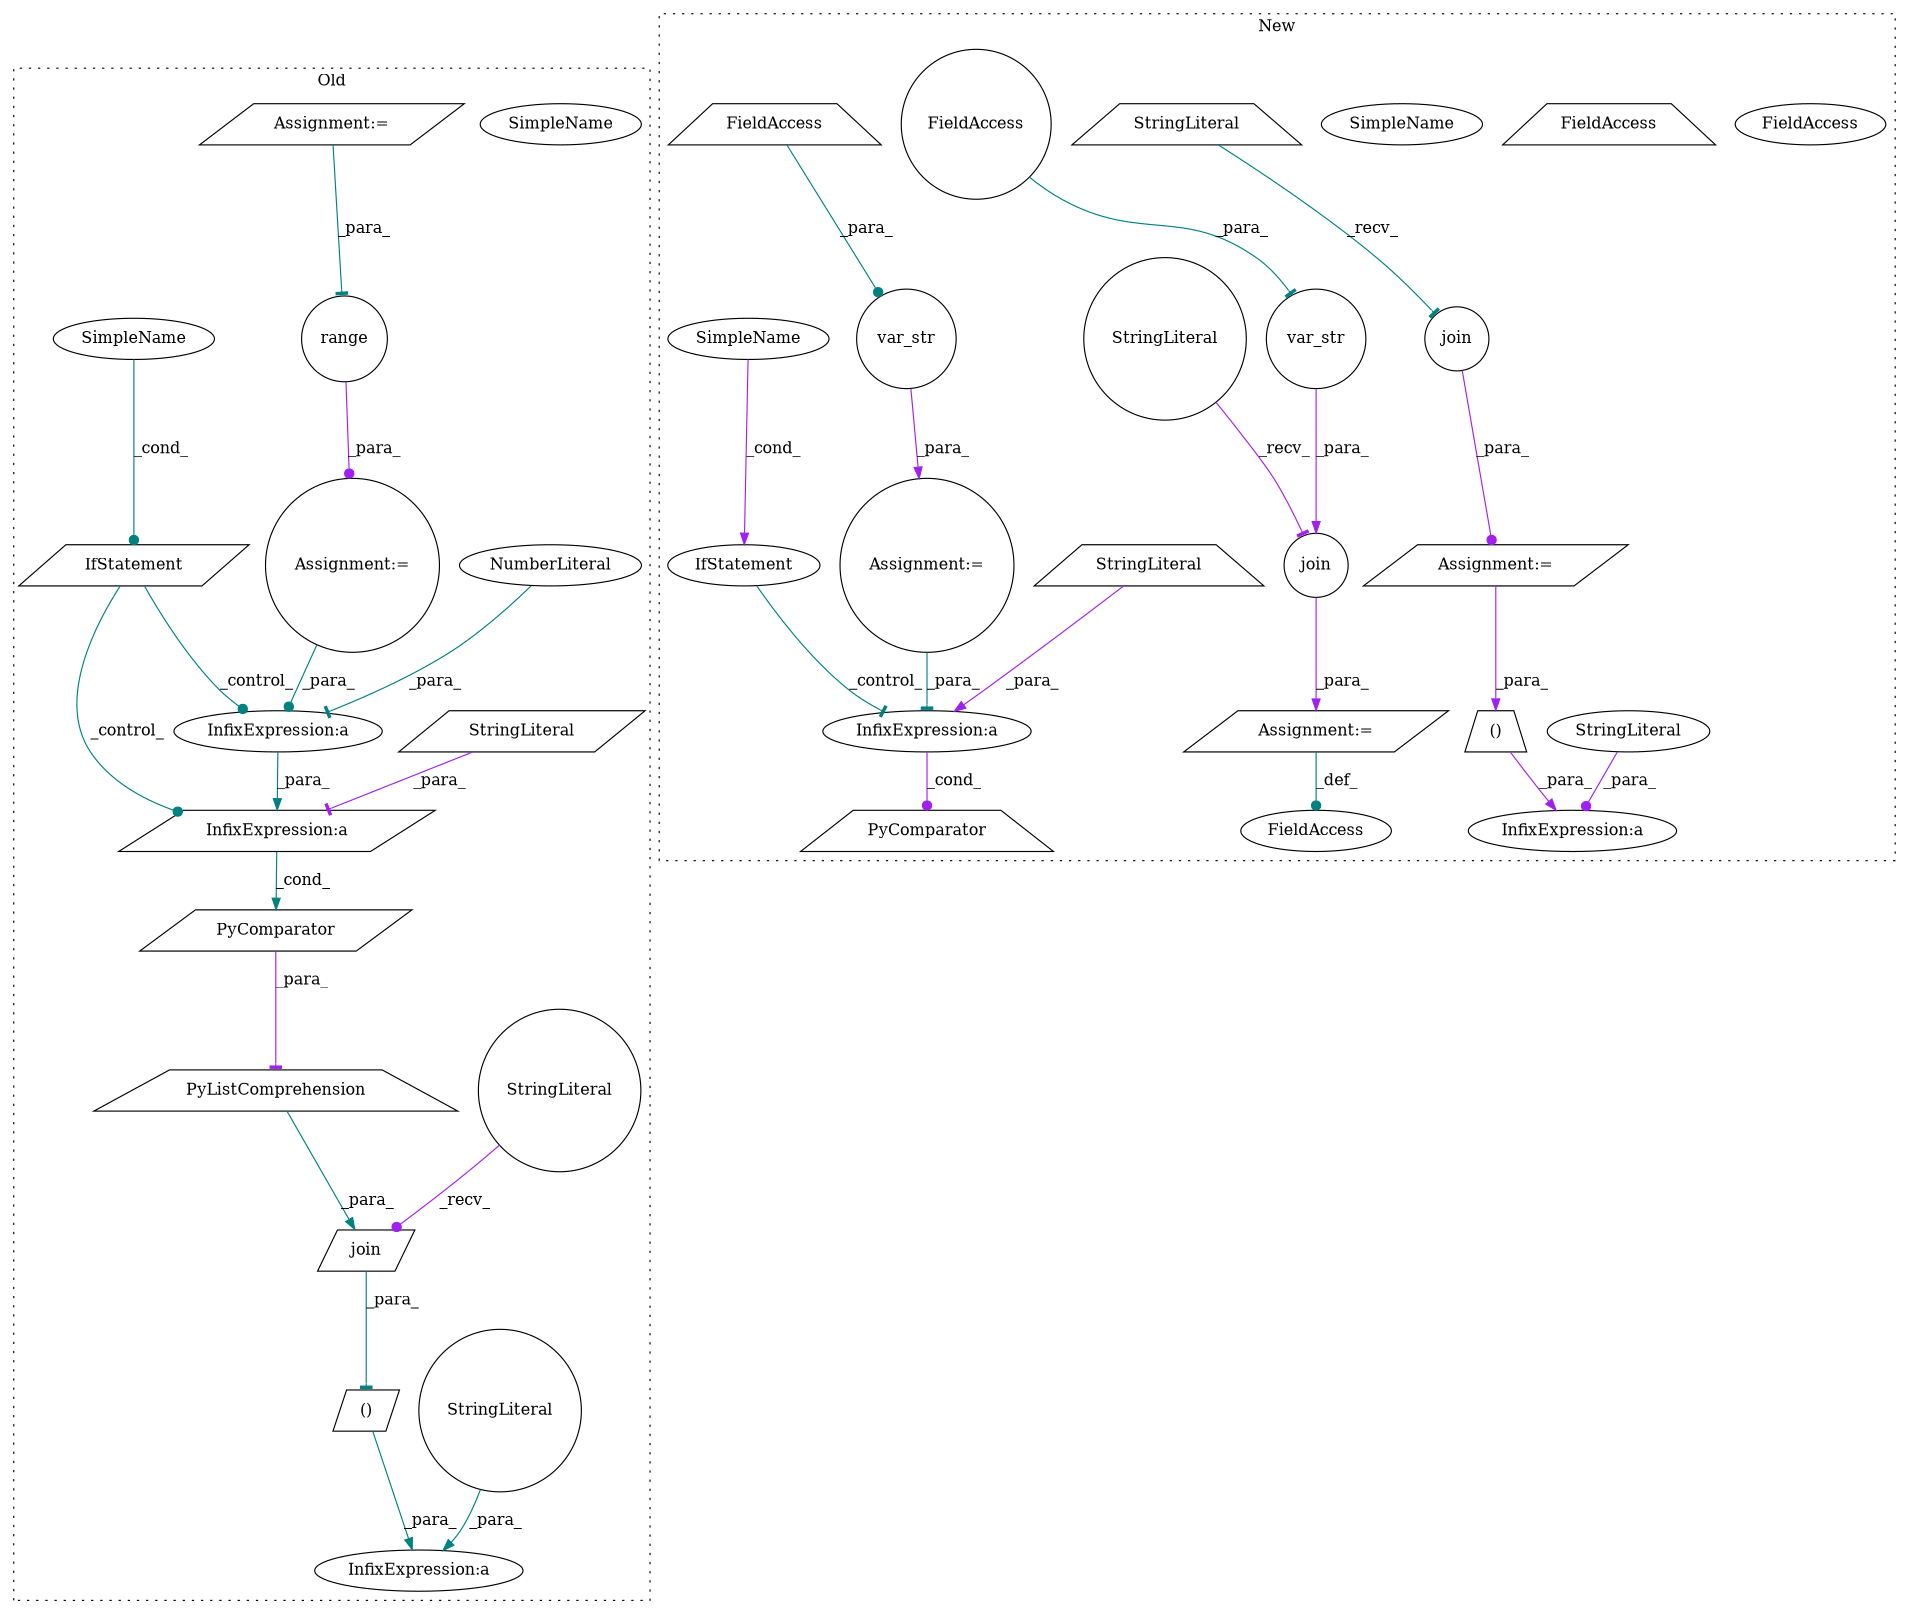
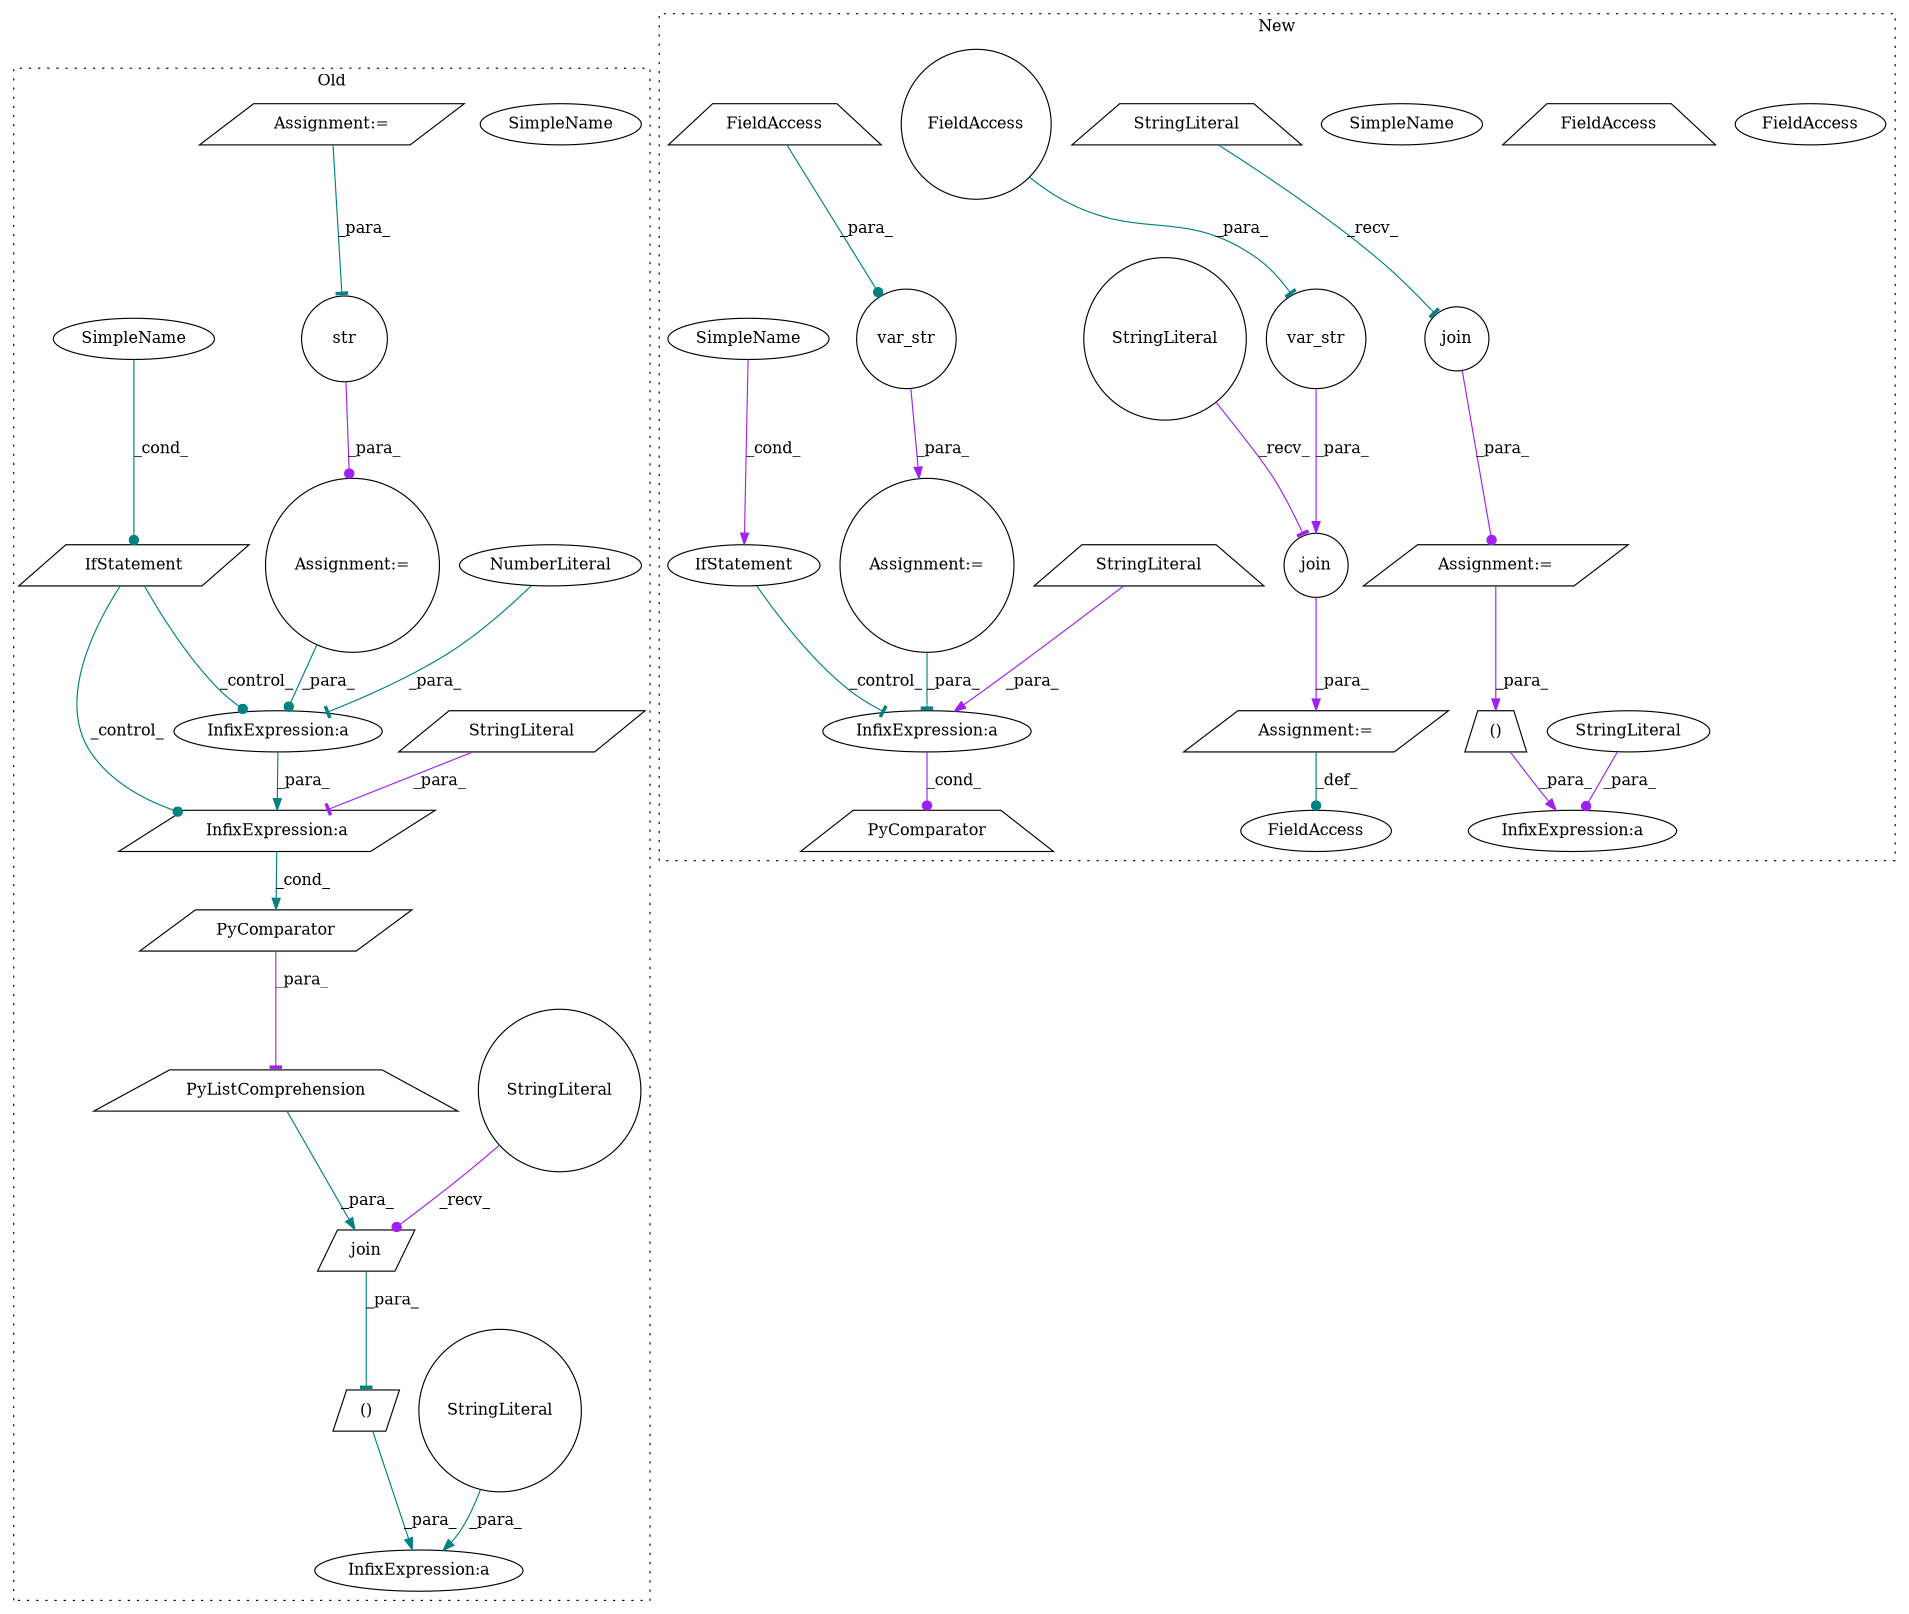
node "range": label "range" -> "str"
